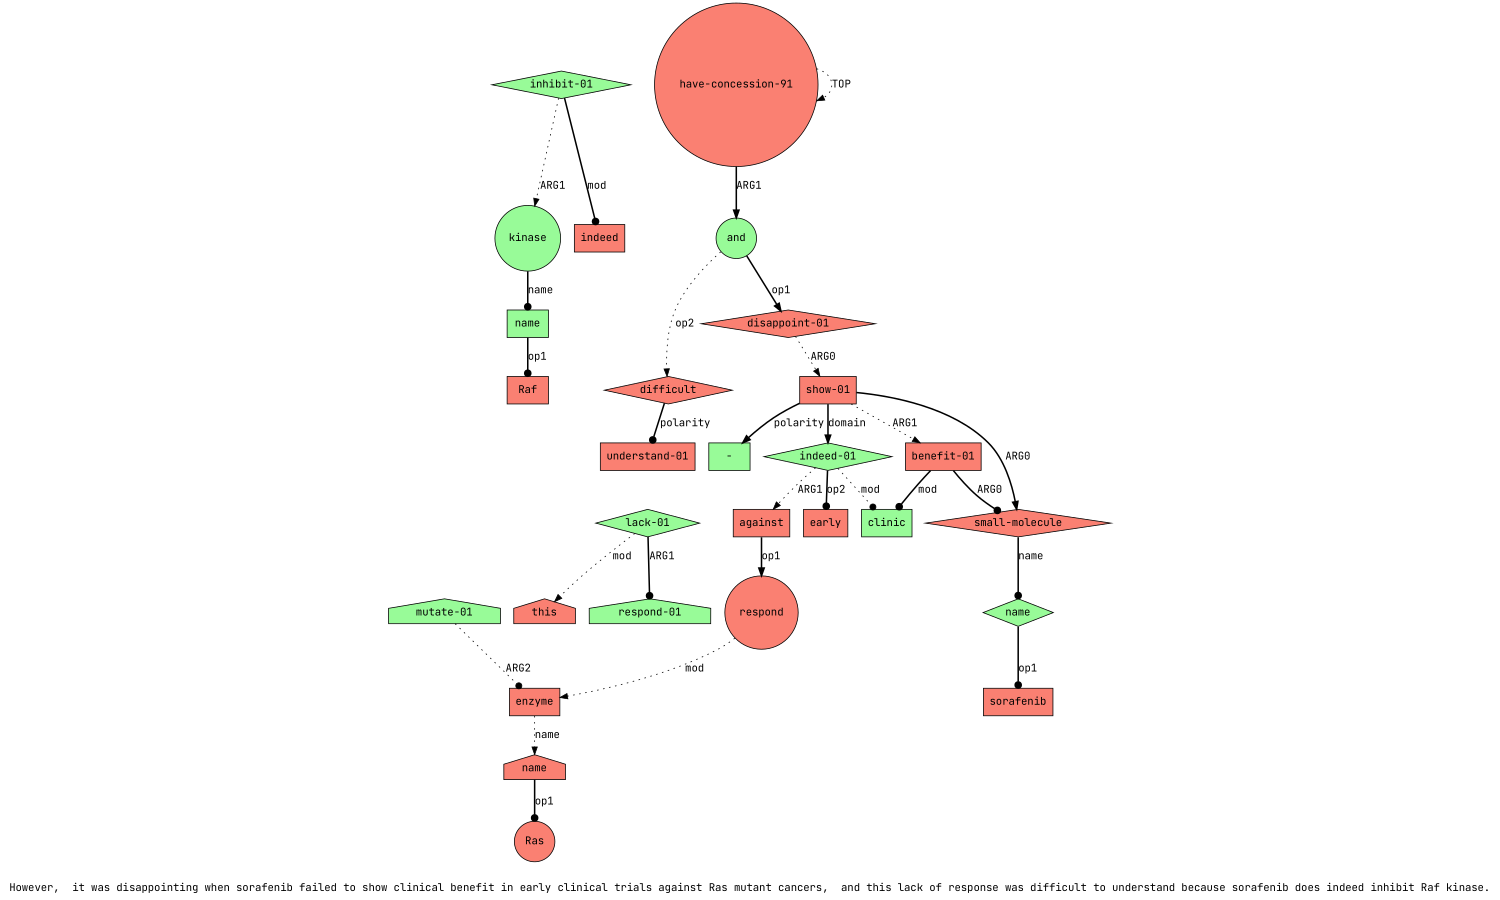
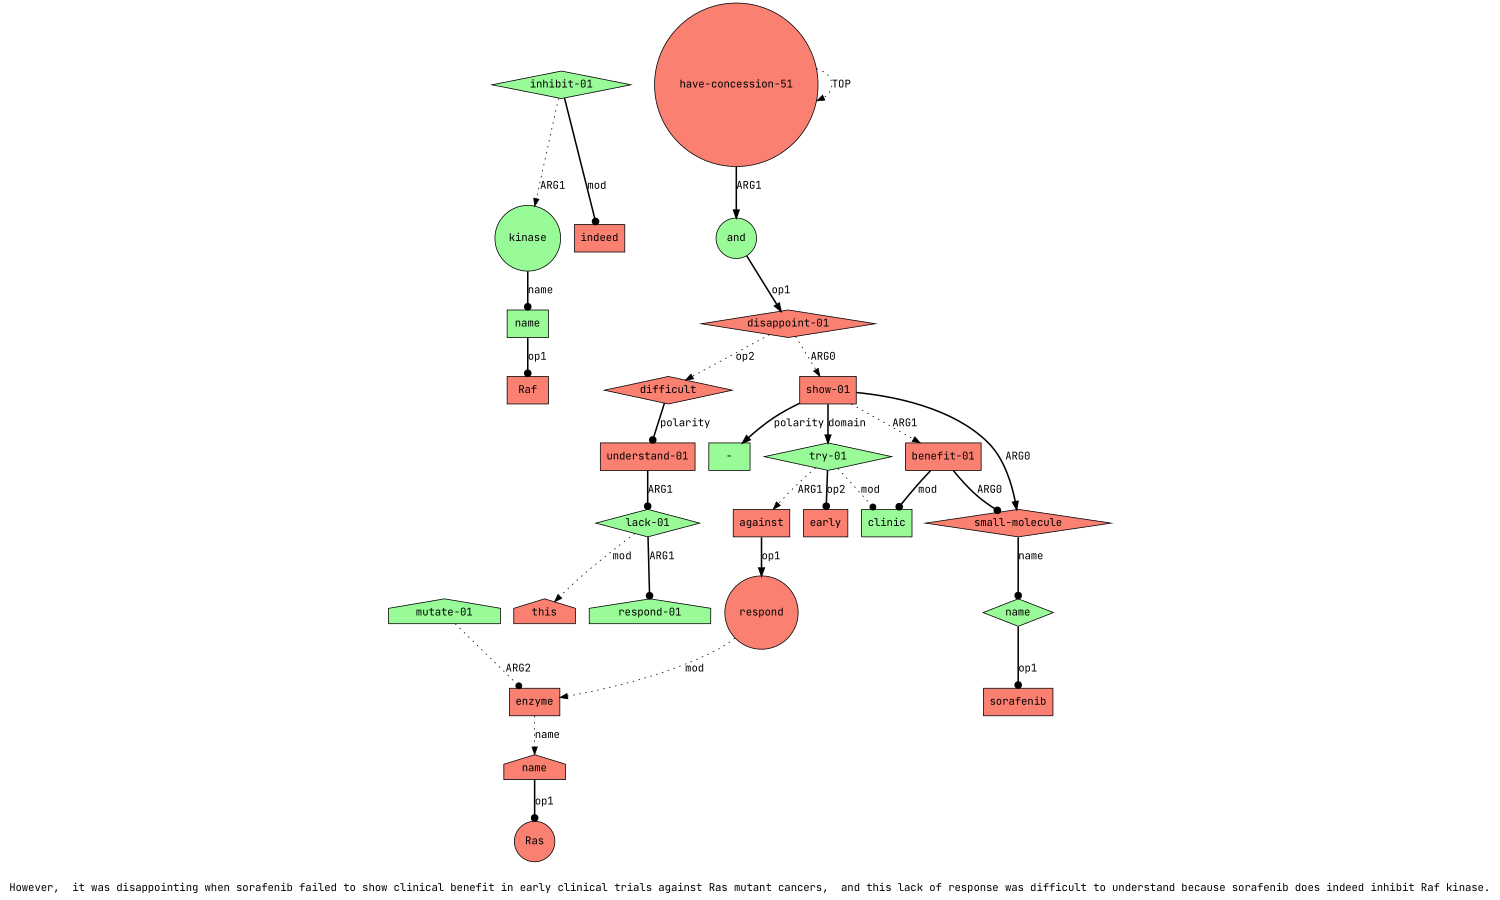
node "have-concession-91": label "have-concession-91" -> "have-concession-51"
edge "and" -> "difficult": now "disappoint-01" -> "difficult"
node "indeed-01": label "indeed-01" -> "try-01"
edge "understand-01" -> "lack-01": added, label "ARG1"
